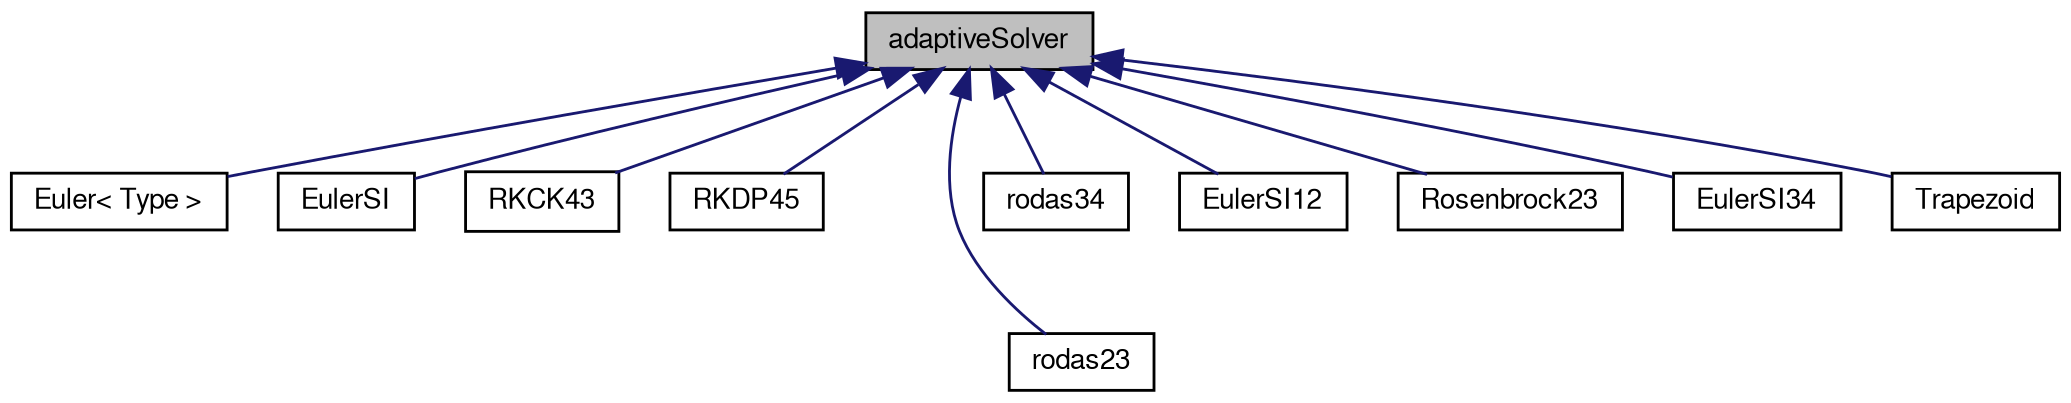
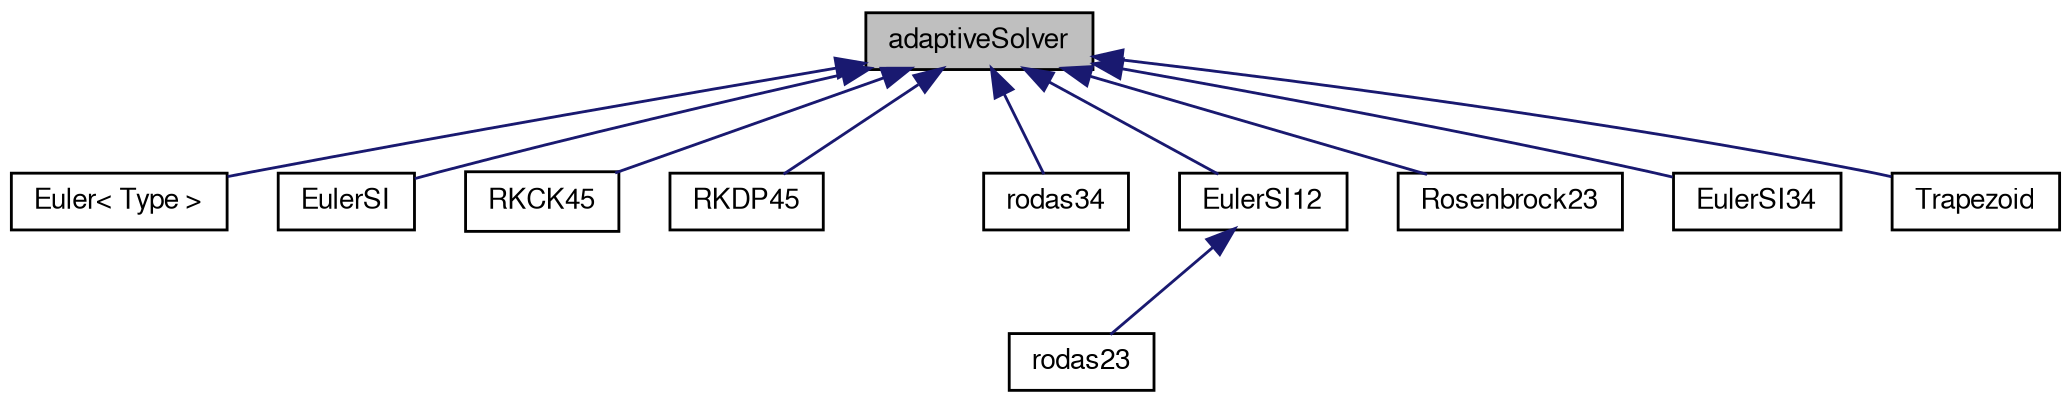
node "RKCK43": label "RKCK43" -> "RKCK45"
edge "rodas23" -> "adaptiveSolver": now "rodas23" -> "EulerSI12"
